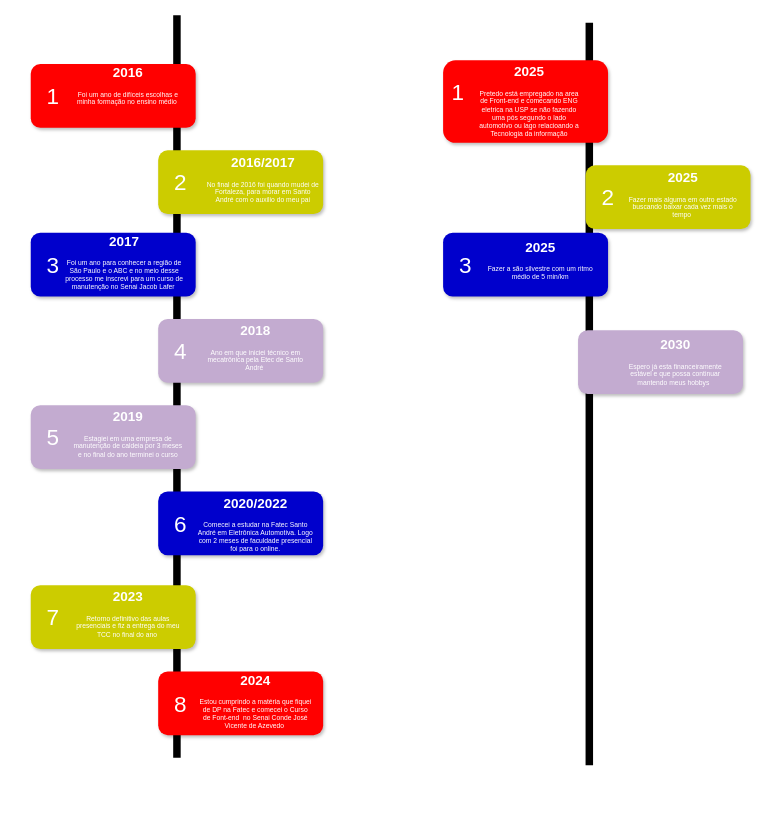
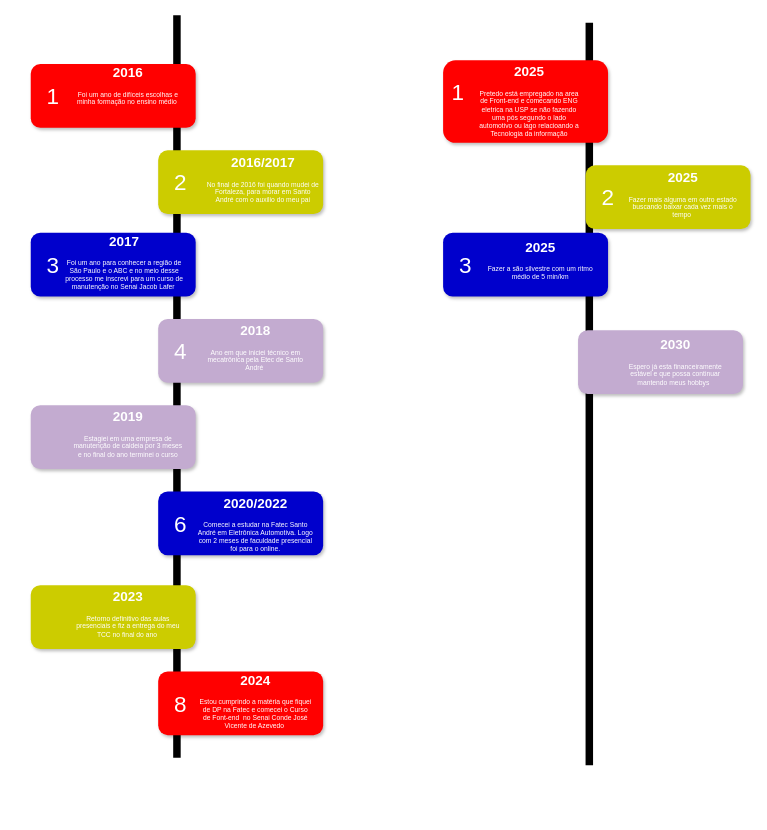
node "5": removed
node "7": removed
